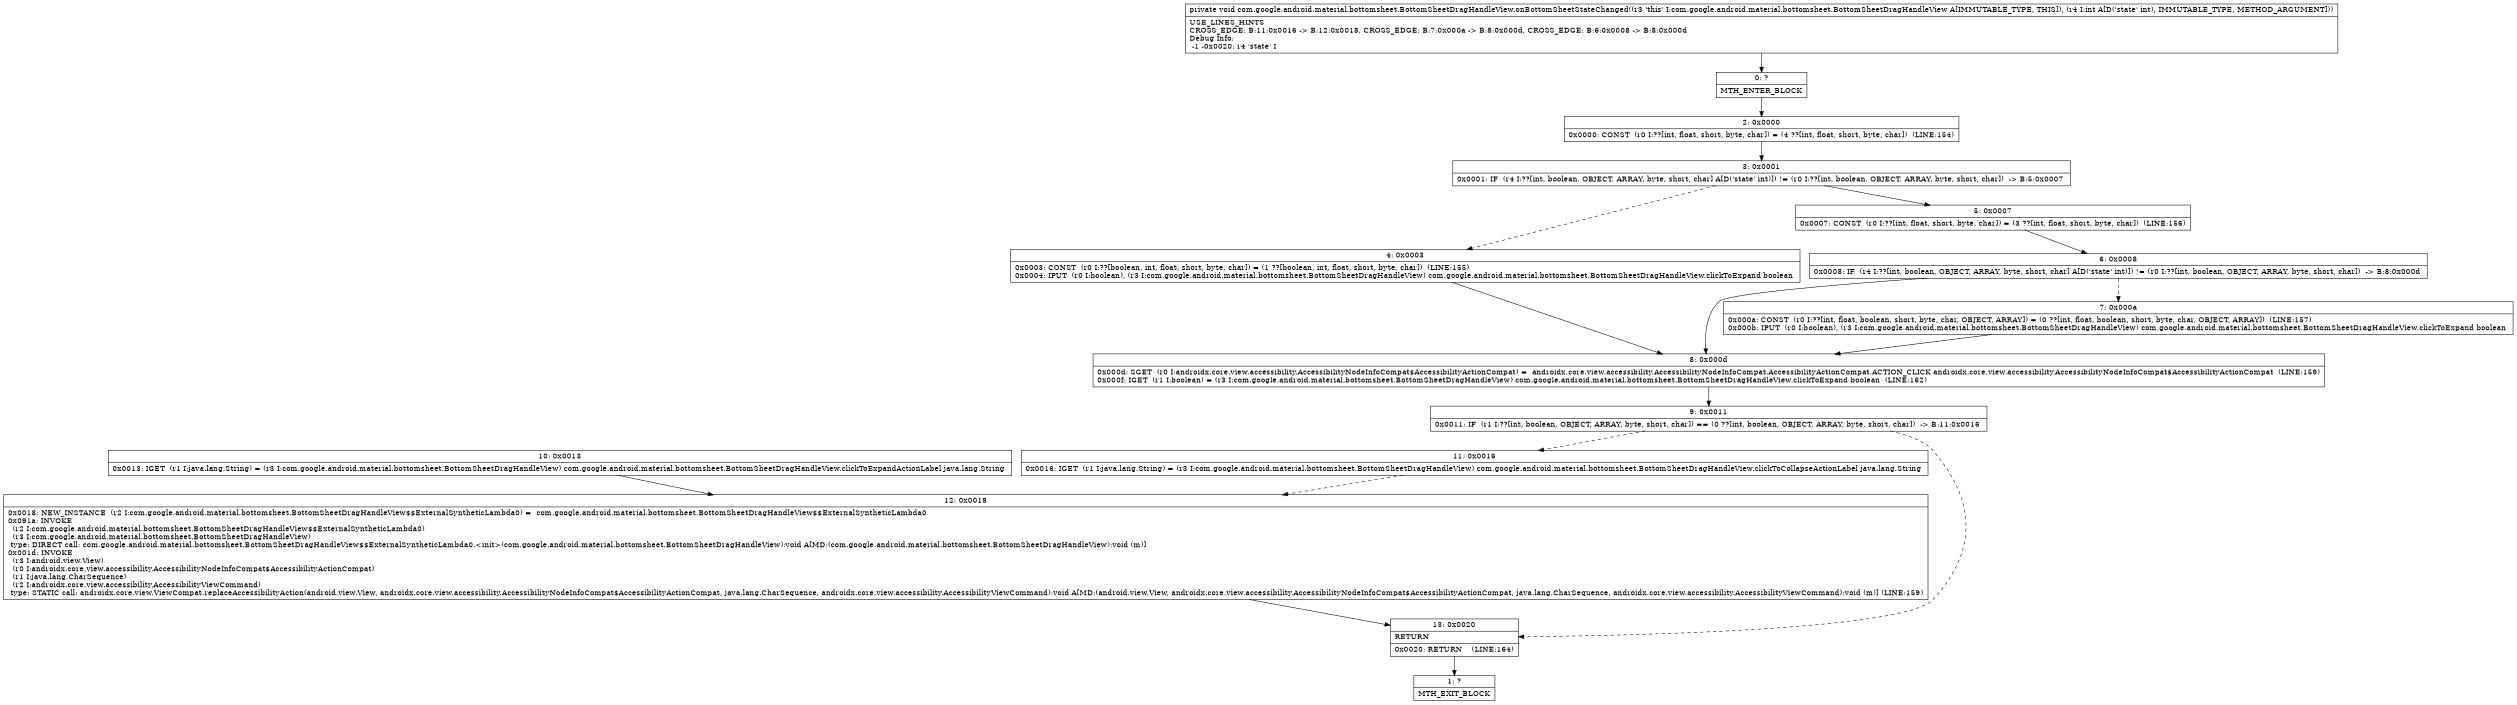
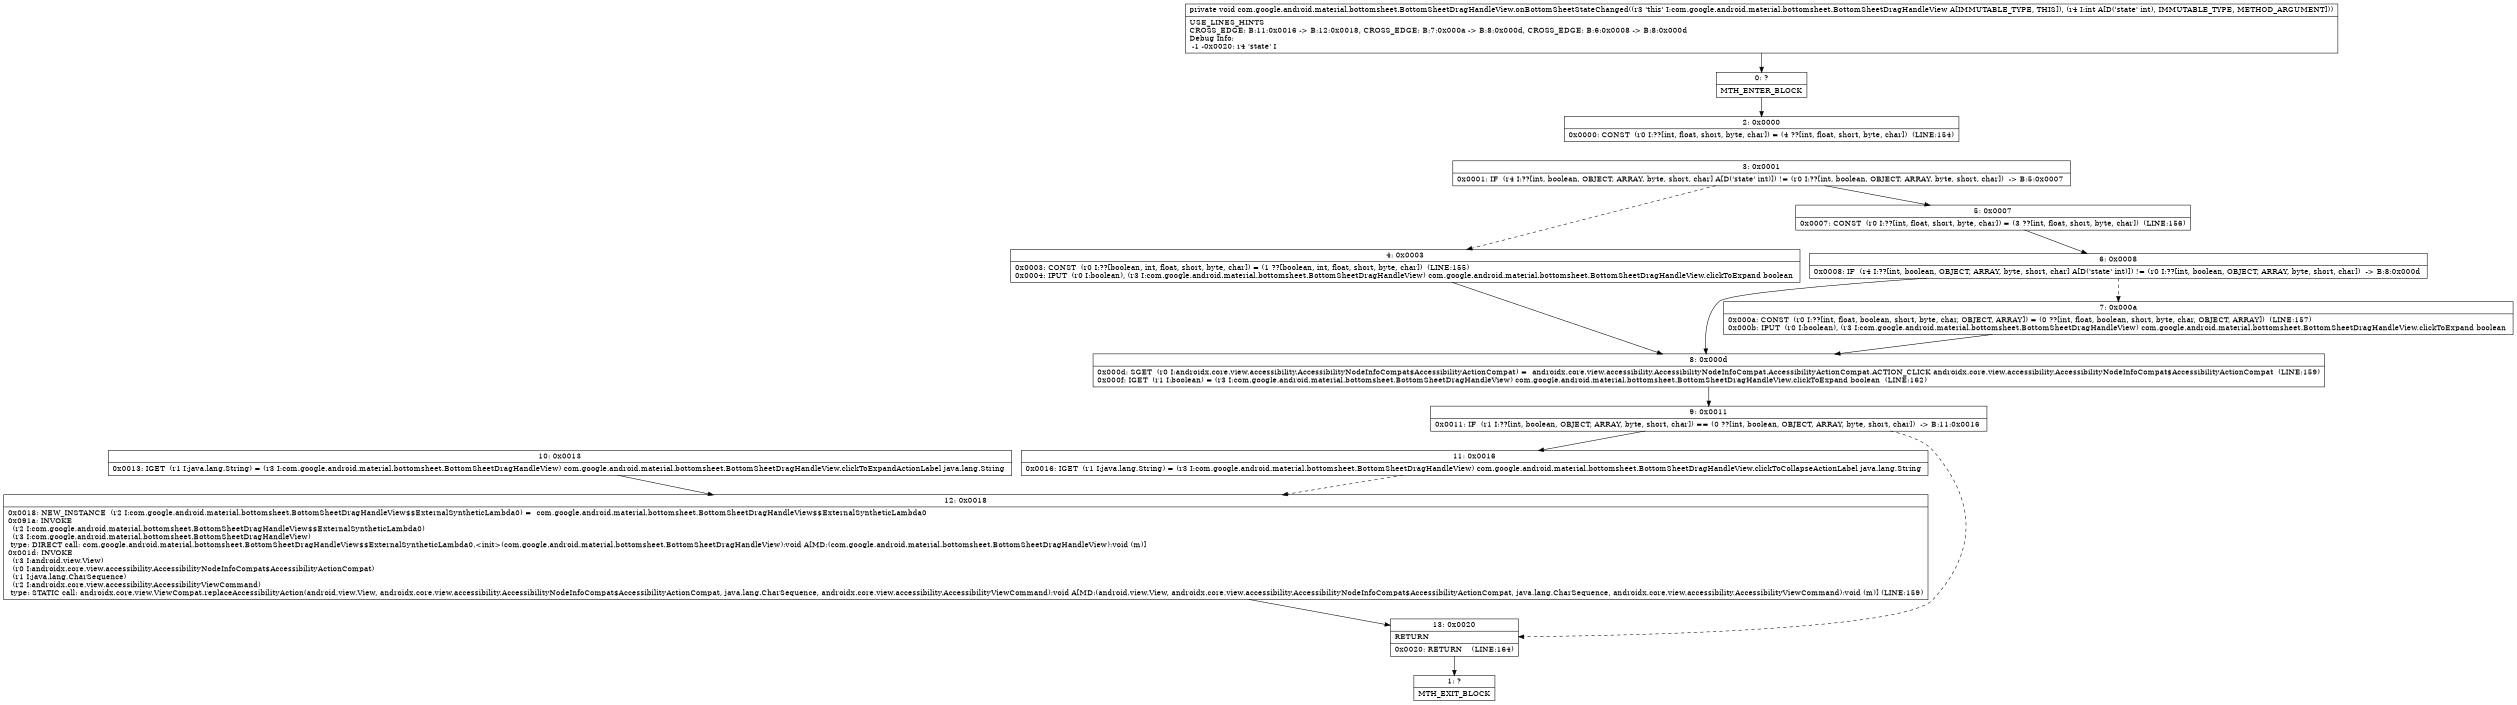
edge "2: 0x0000" -> "3: 0x0001": removed
edge "9: 0x0011" -> "11: 0x0016": style dashed -> solid
